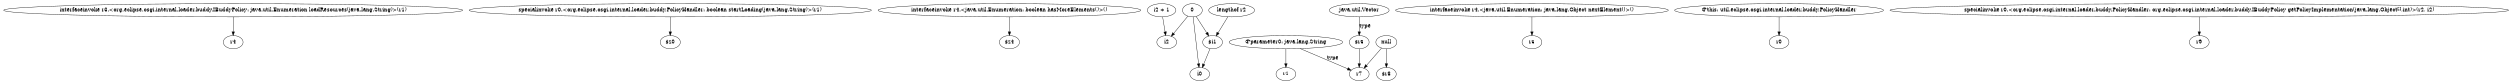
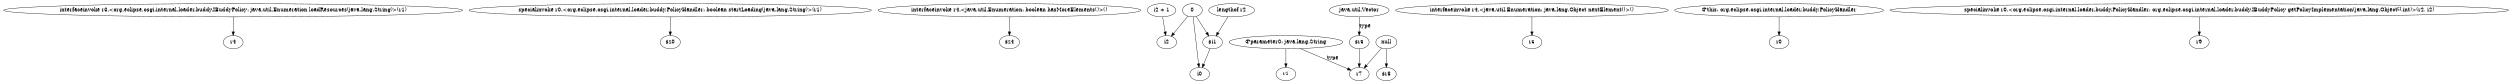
node "@this: util.eclipse.osgi.internal.loader.buddy.PolicyHandler": label "@this: util.eclipse.osgi.internal.loader.buddy.PolicyHandler" -> "@this: org.eclipse.osgi.internal.loader.buddy.PolicyHandler"
